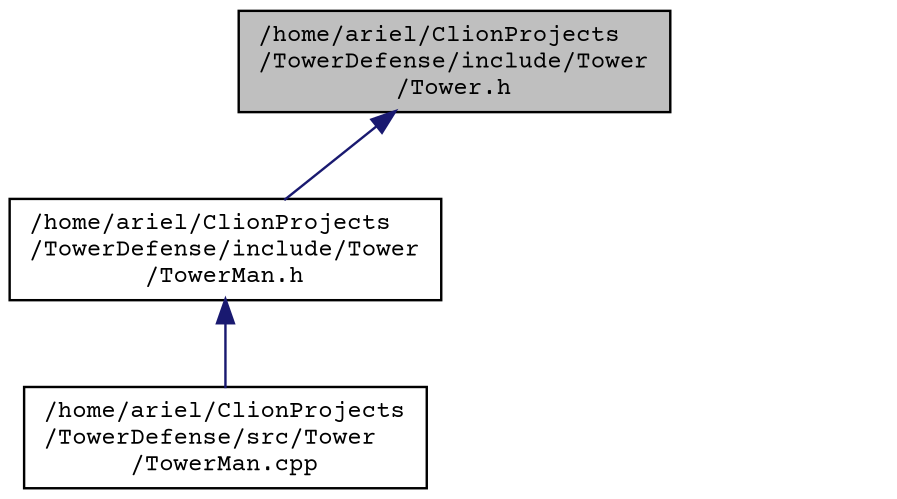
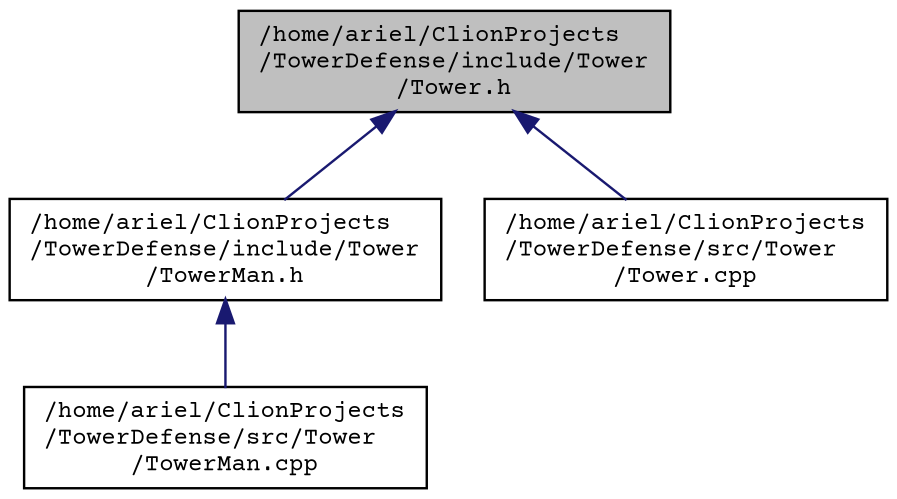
node "/home/ariel/ClionProjects /TowerDefense/src/Tower /Tower.cpp": added
